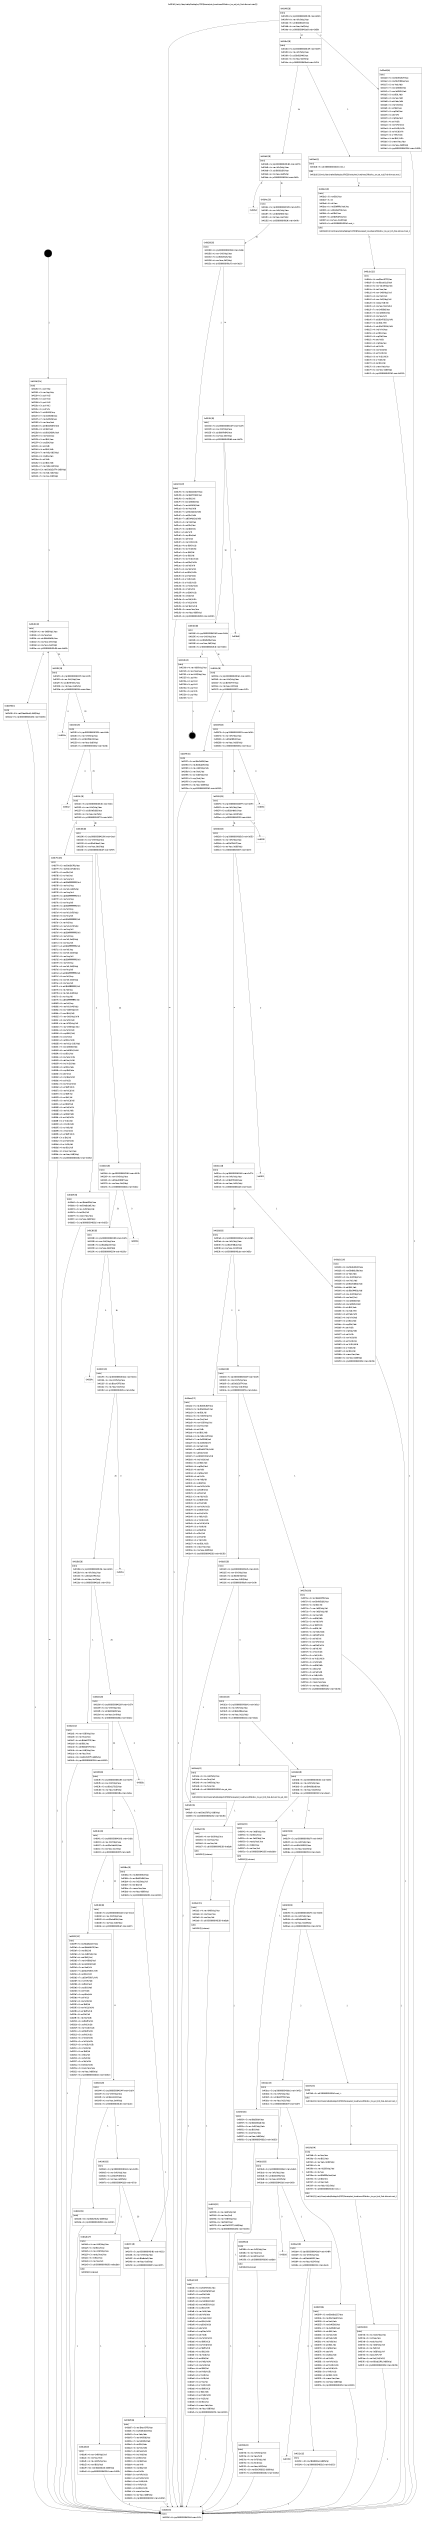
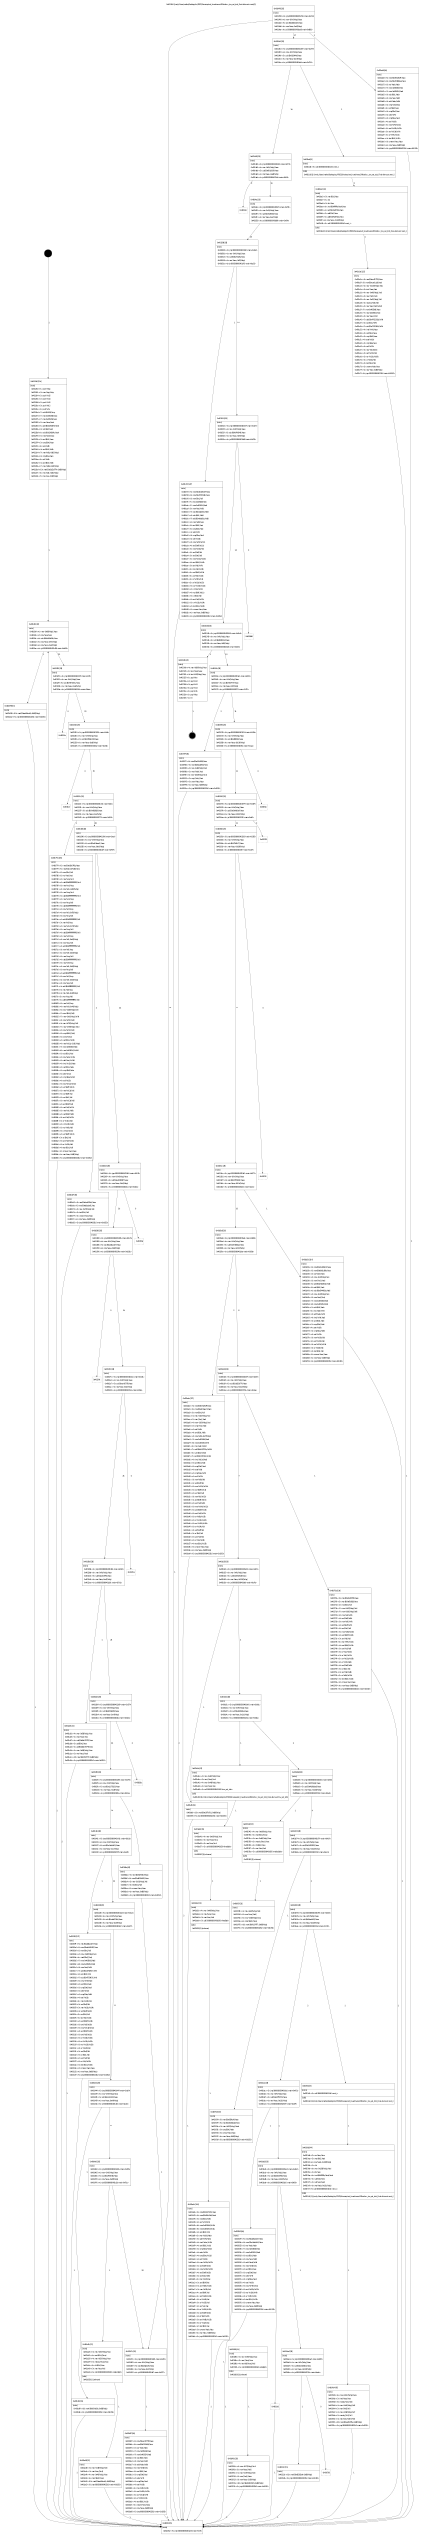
edge "0x40195f [32]" -> "0x4022b2 [5]": now "0x402160" -> "0x4022b2 [5]"
